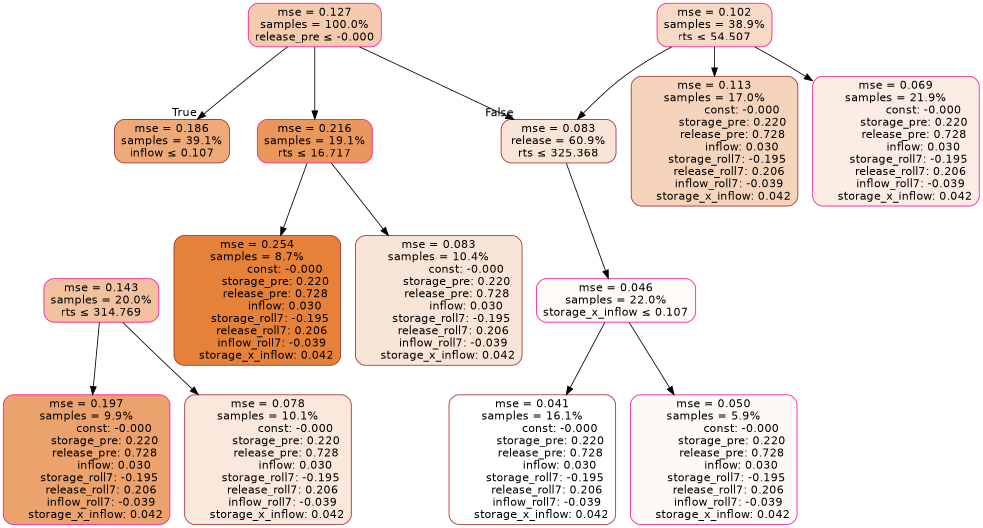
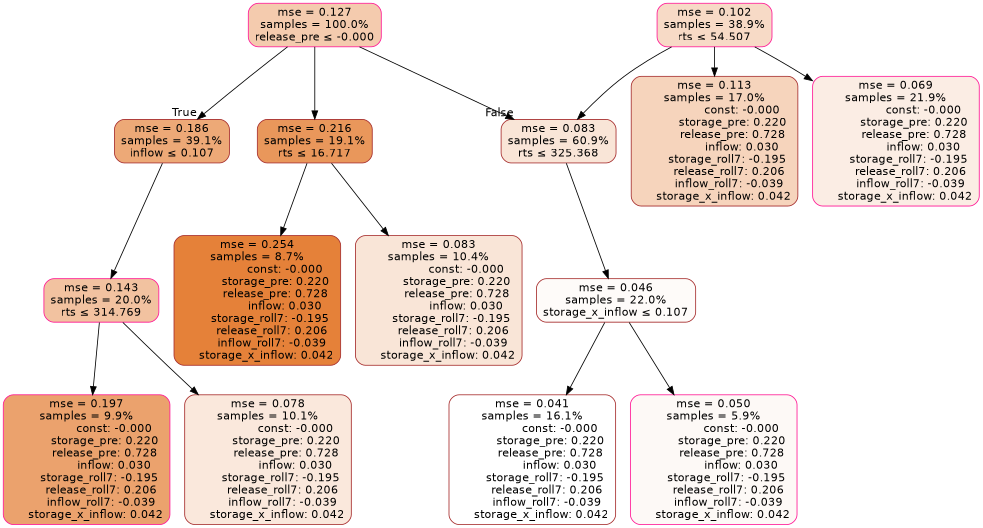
node "mse = 0.216 samples = 19.1% rts ≤ 16.717": color deeppink -> brown
node "mse = 0.083 release = 60.9% rts ≤ 325.368": label "mse = 0.083 release = 60.9% rts ≤ 325.368" -> "mse = 0.083 samples = 60.9% rts ≤ 325.368"
edge "mse = 0.186 samples = 39.1% inflow ≤ 0.107" -> "mse = 0.143 samples = 20.0% rts ≤ 314.769": added
node "mse = 0.046 samples = 22.0% storage_x_inflow ≤ 0.107": color deeppink -> brown
